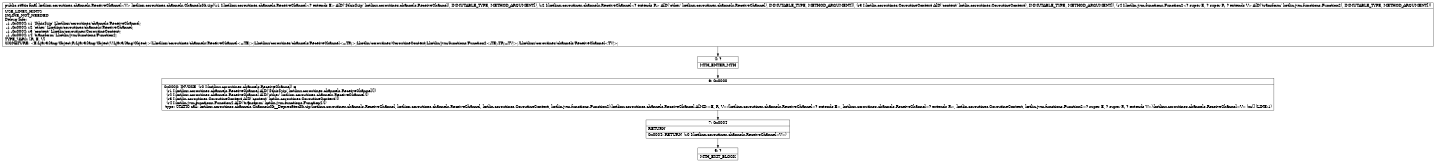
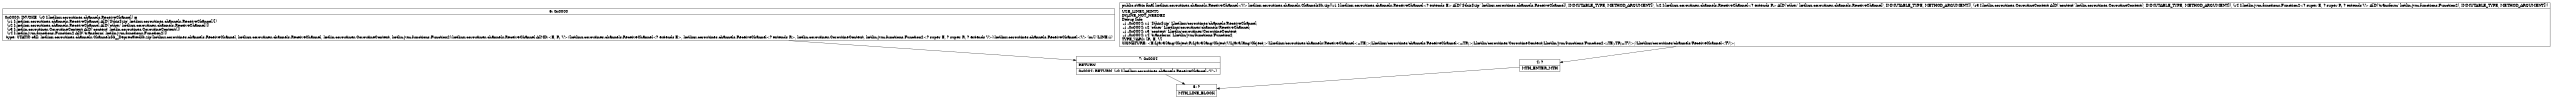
edge "4: ?" -> "6: 0x0000": now "4: ?" -> "5: ?"
node "5: ?": text "MTH_EXIT_BLOCK" -> "MTH_LINE_BLOCK"
